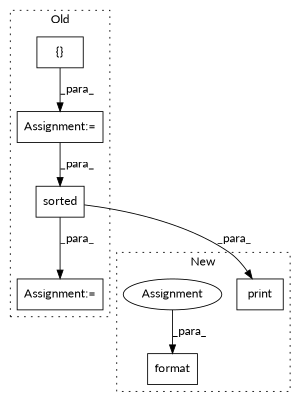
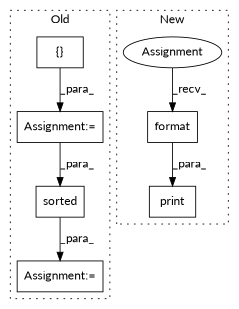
edge "sorted" -> "print": now "format" -> "print"
edge "Assignment" -> "format": label "_para_" -> "_recv_"
